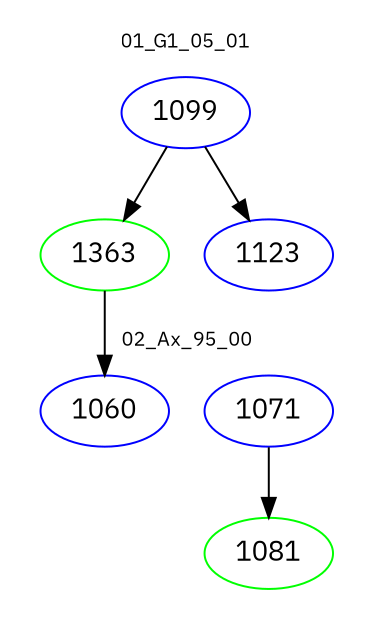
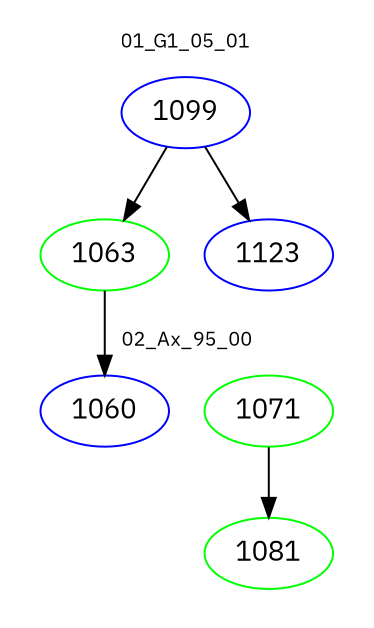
node "1363": label "1363" -> "1063"
node "1071": color blue -> green
